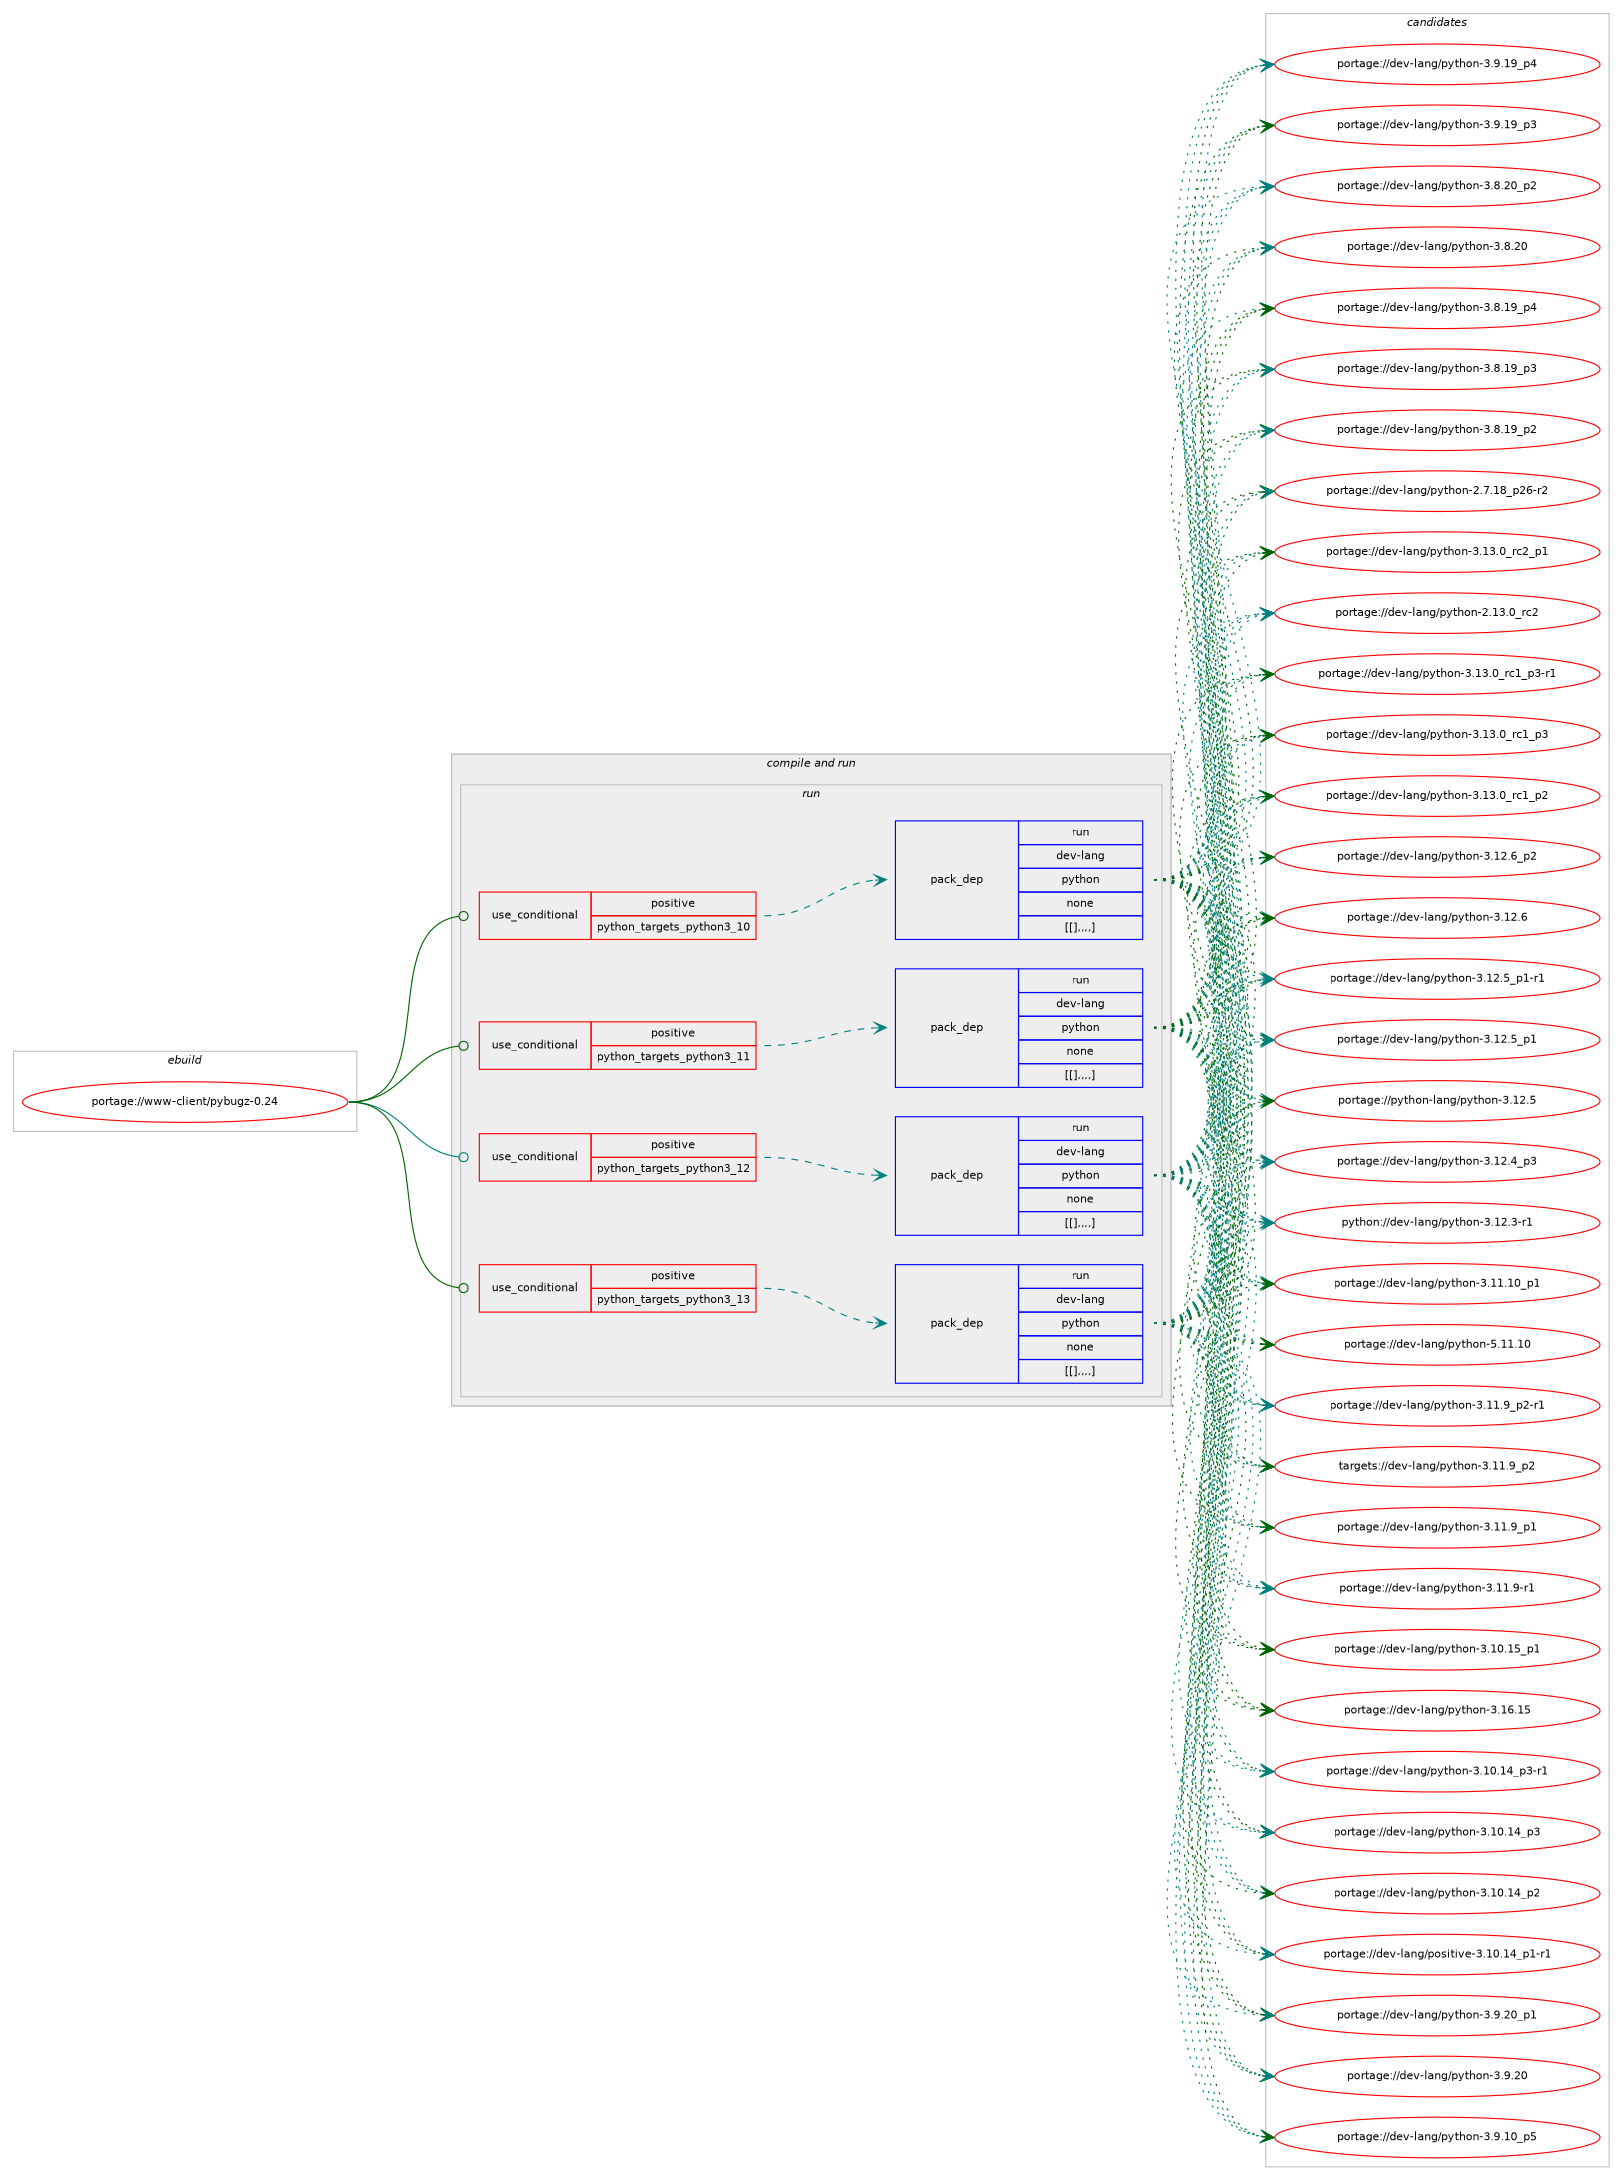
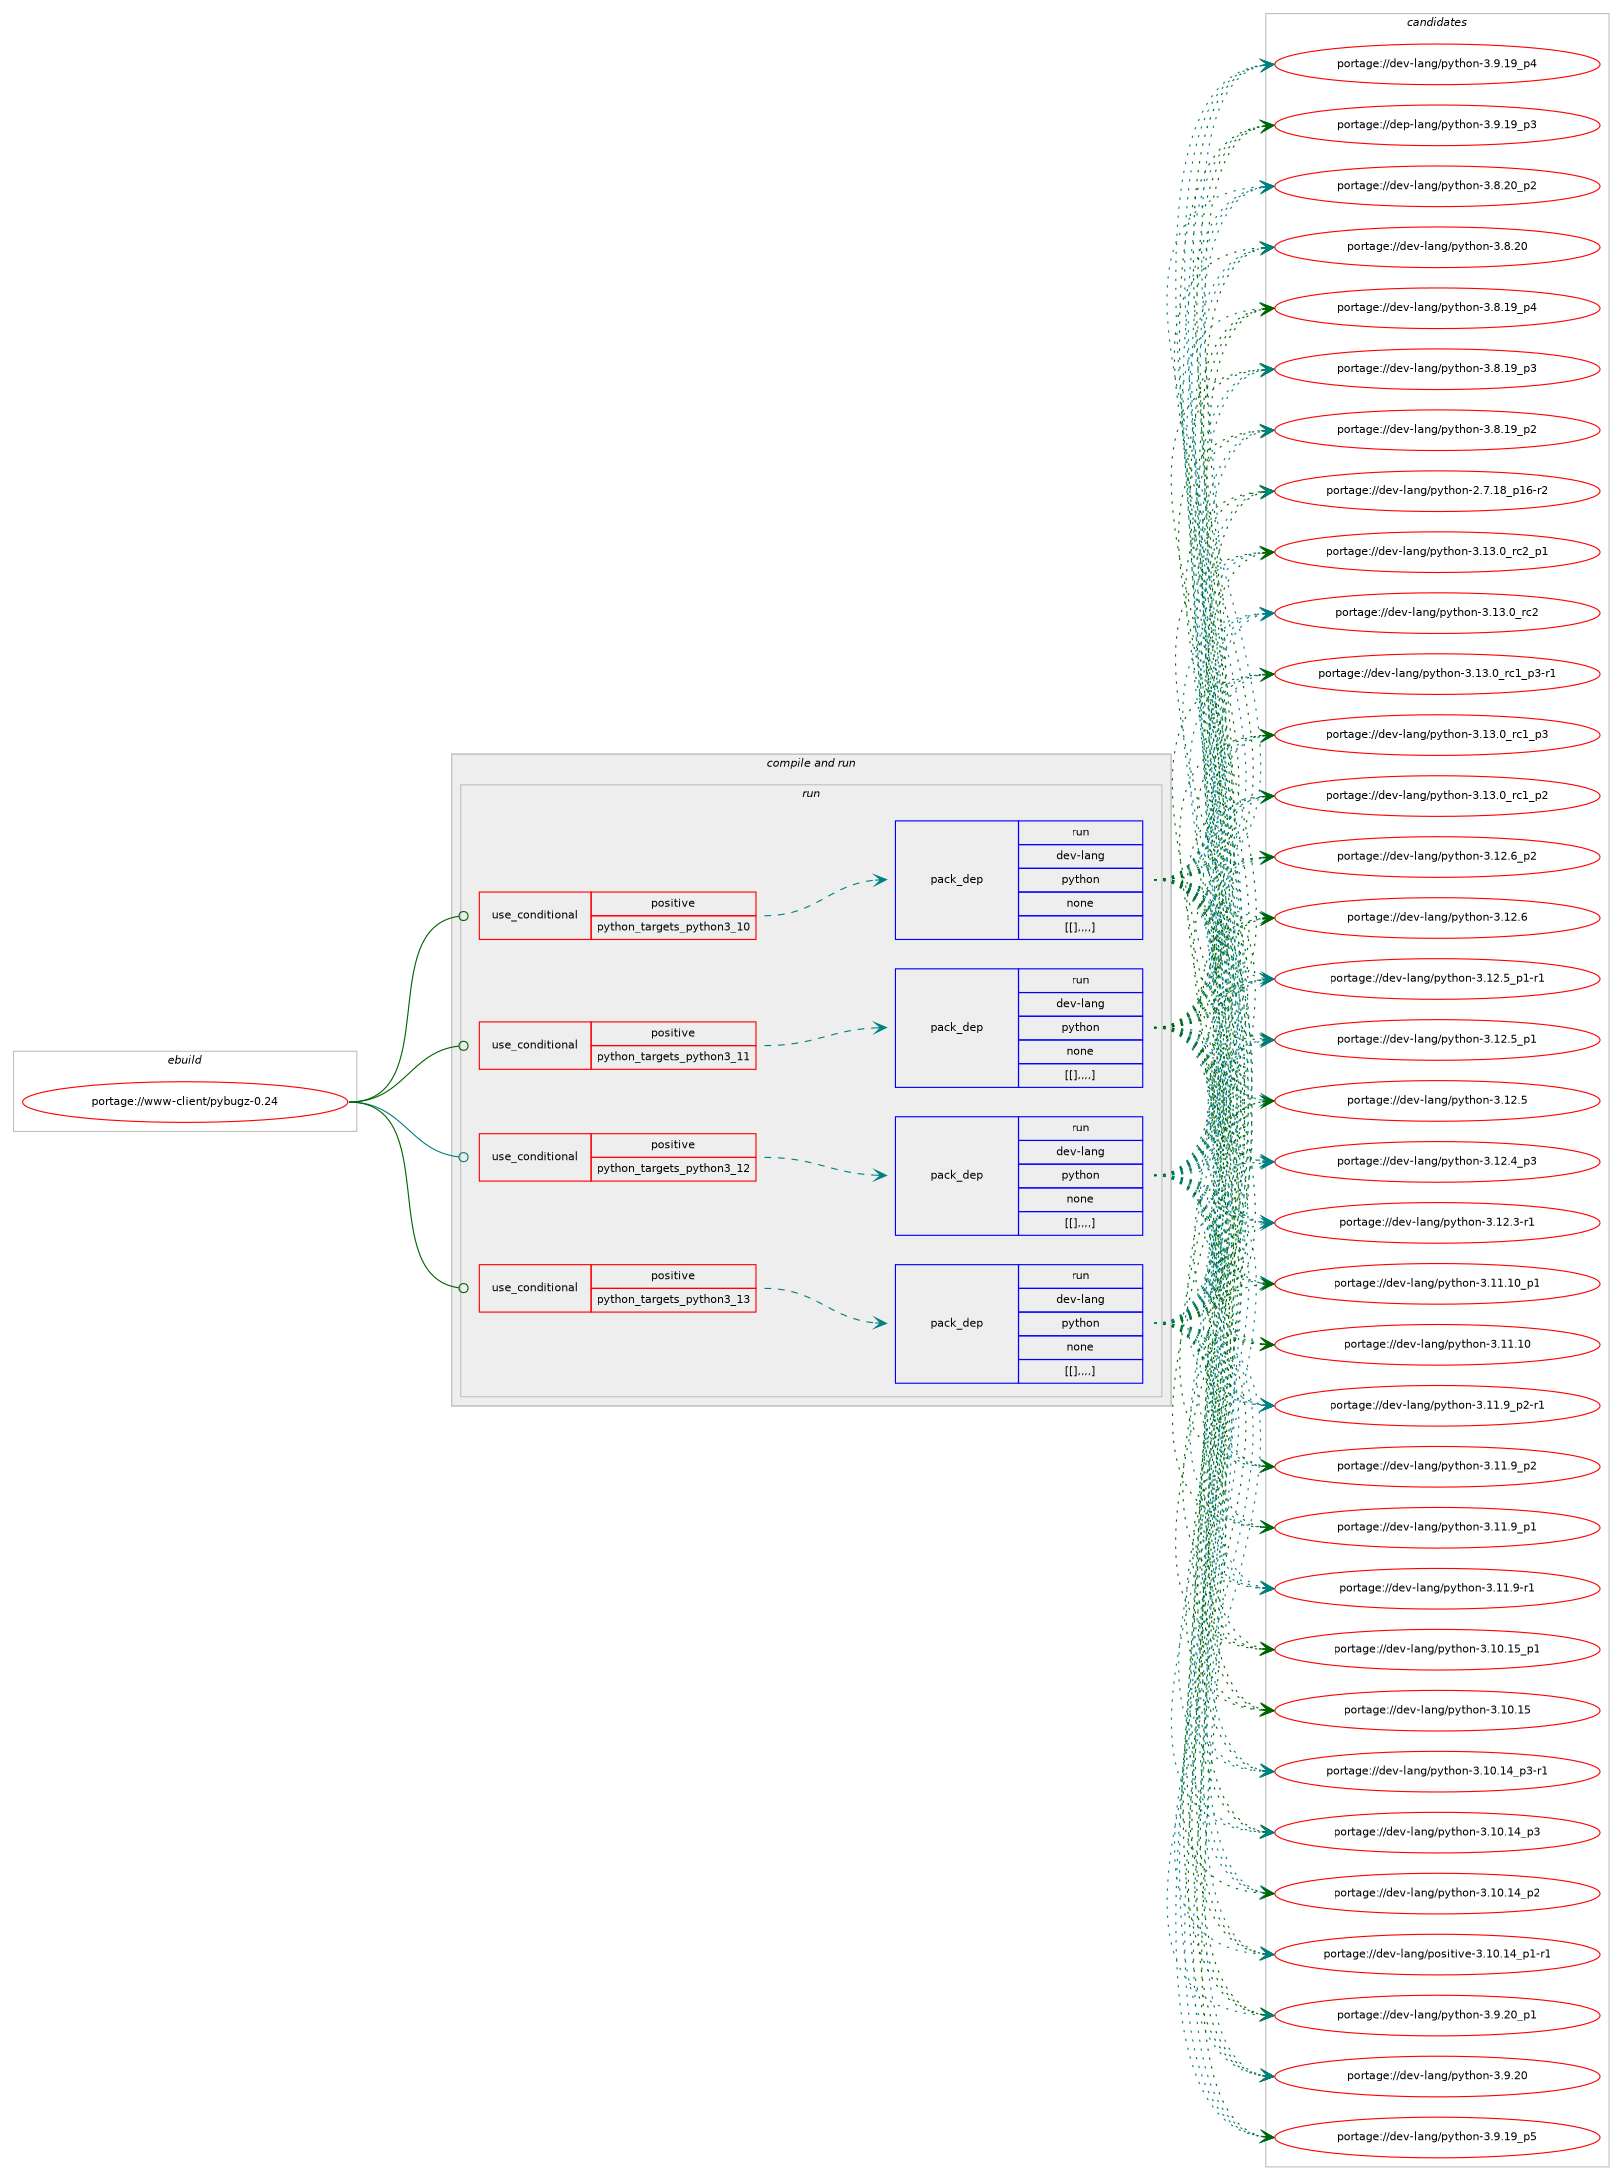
node "portage://dev-lang/python-3.9.19_p3": label "portage://dev-lang/python-3.9.19_p3" -> "portage://dep-lang/python-3.9.19_p3"
node "portage://dev-lang/python-2.7.18_p26-r2": label "portage://dev-lang/python-2.7.18_p26-r2" -> "portage://dev-lang/python-2.7.18_p16-r2"
node "portage://dev-lang/python-2.13.0_rc2": label "portage://dev-lang/python-2.13.0_rc2" -> "portage://dev-lang/python-3.13.0_rc2"
node "portage://python-lang/python-3.12.5": label "portage://python-lang/python-3.12.5" -> "portage://dev-lang/python-3.12.5"
node "python://dev-lang/python-3.12.3-r1": label "python://dev-lang/python-3.12.3-r1" -> "portage://dev-lang/python-3.12.3-r1"
node "portage://dev-lang/python-5.11.10": label "portage://dev-lang/python-5.11.10" -> "portage://dev-lang/python-3.11.10"
node "targets://dev-lang/python-3.11.9_p2": label "targets://dev-lang/python-3.11.9_p2" -> "portage://dev-lang/python-3.11.9_p2"
node "portage://dev-lang/python-3.16.15": label "portage://dev-lang/python-3.16.15" -> "portage://dev-lang/python-3.10.15"
node "portage://dev-lang/python-3.9.10_p5": label "portage://dev-lang/python-3.9.10_p5" -> "portage://dev-lang/python-3.9.19_p5"
